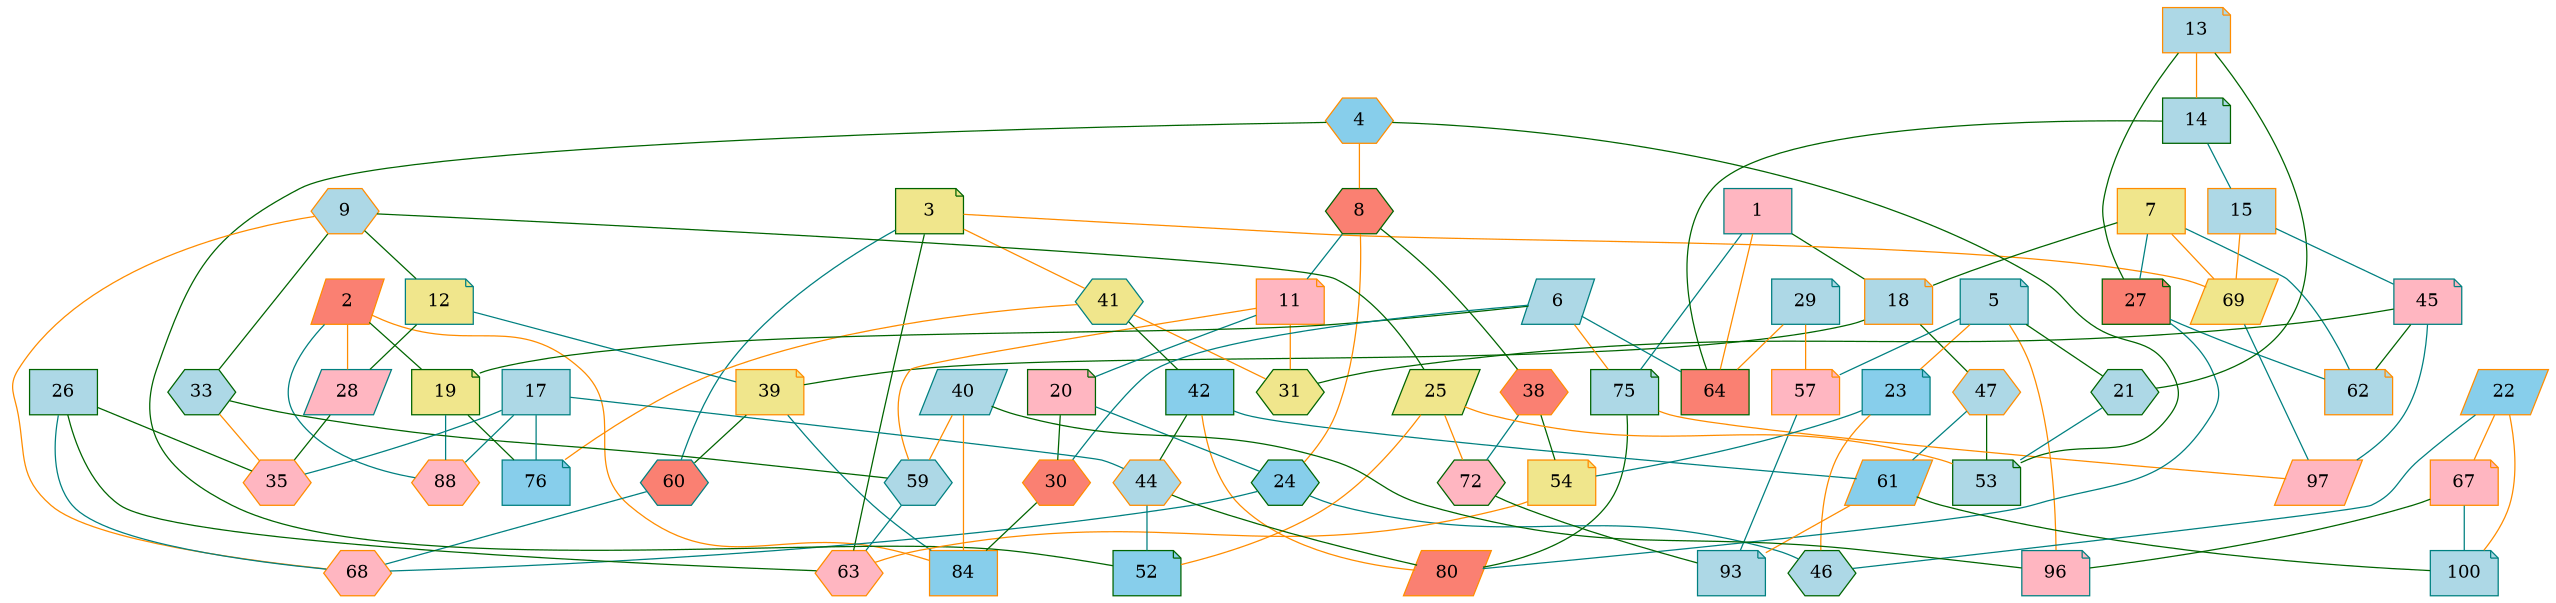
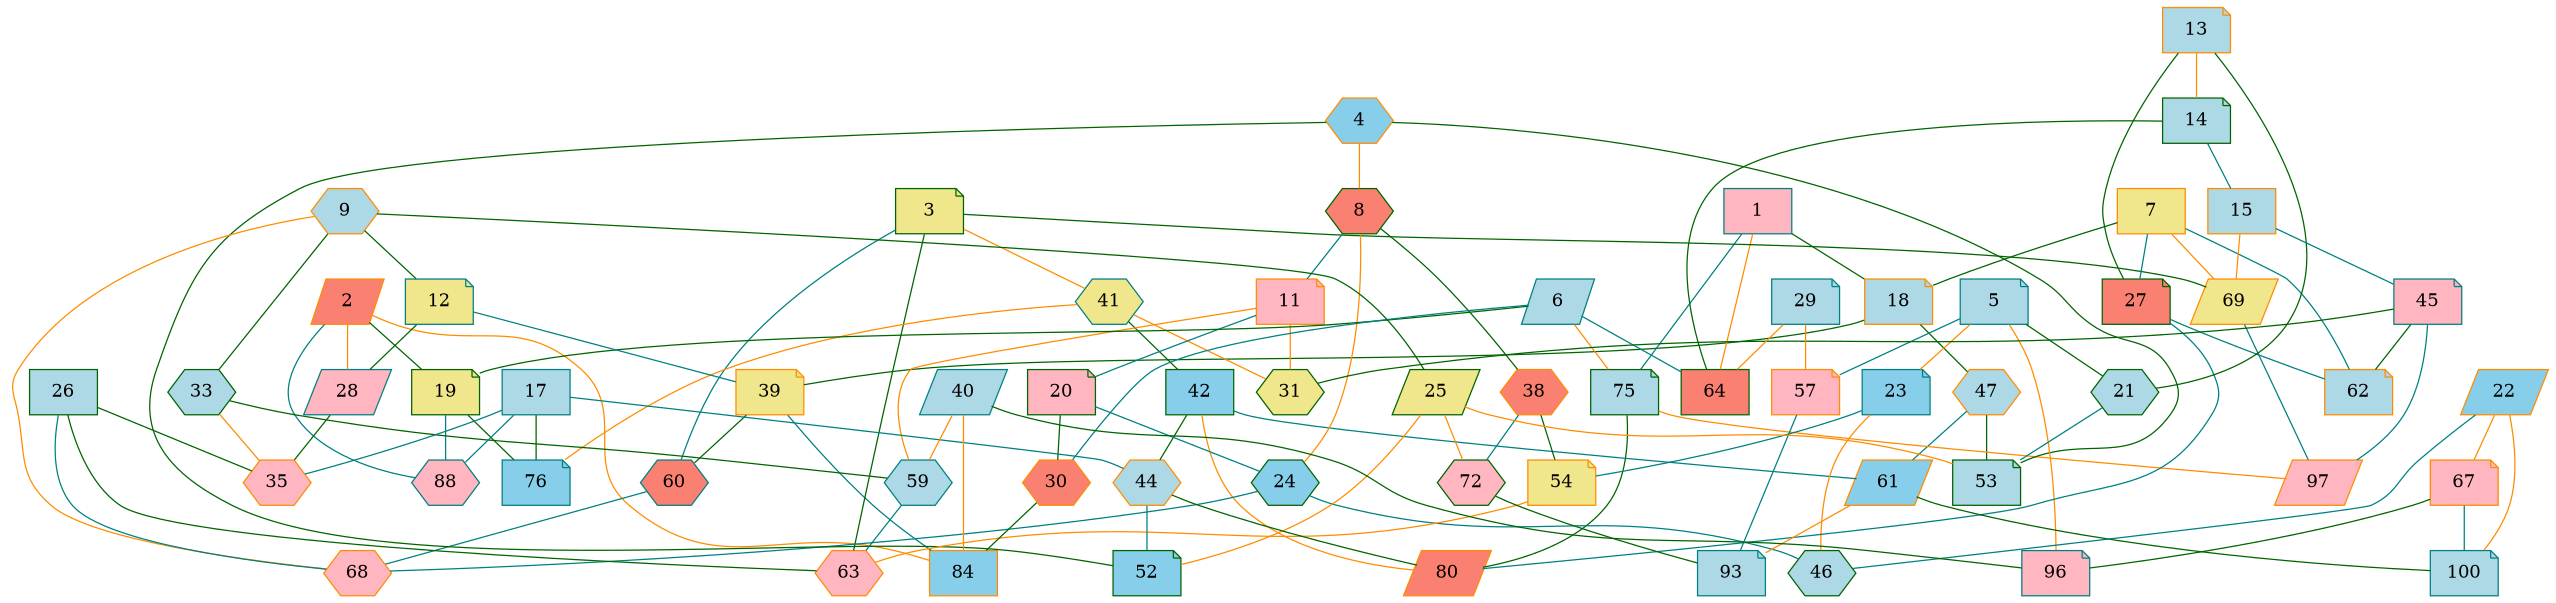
edge "3" -- "69": color darkorange -> darkgreen
edge "17" -- "76": color teal -> darkgreen
node "88": color darkorange -> teal
